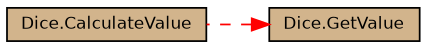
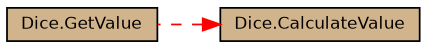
edge "Dice.CalculateValue" -> "Dice.GetValue": reversed
